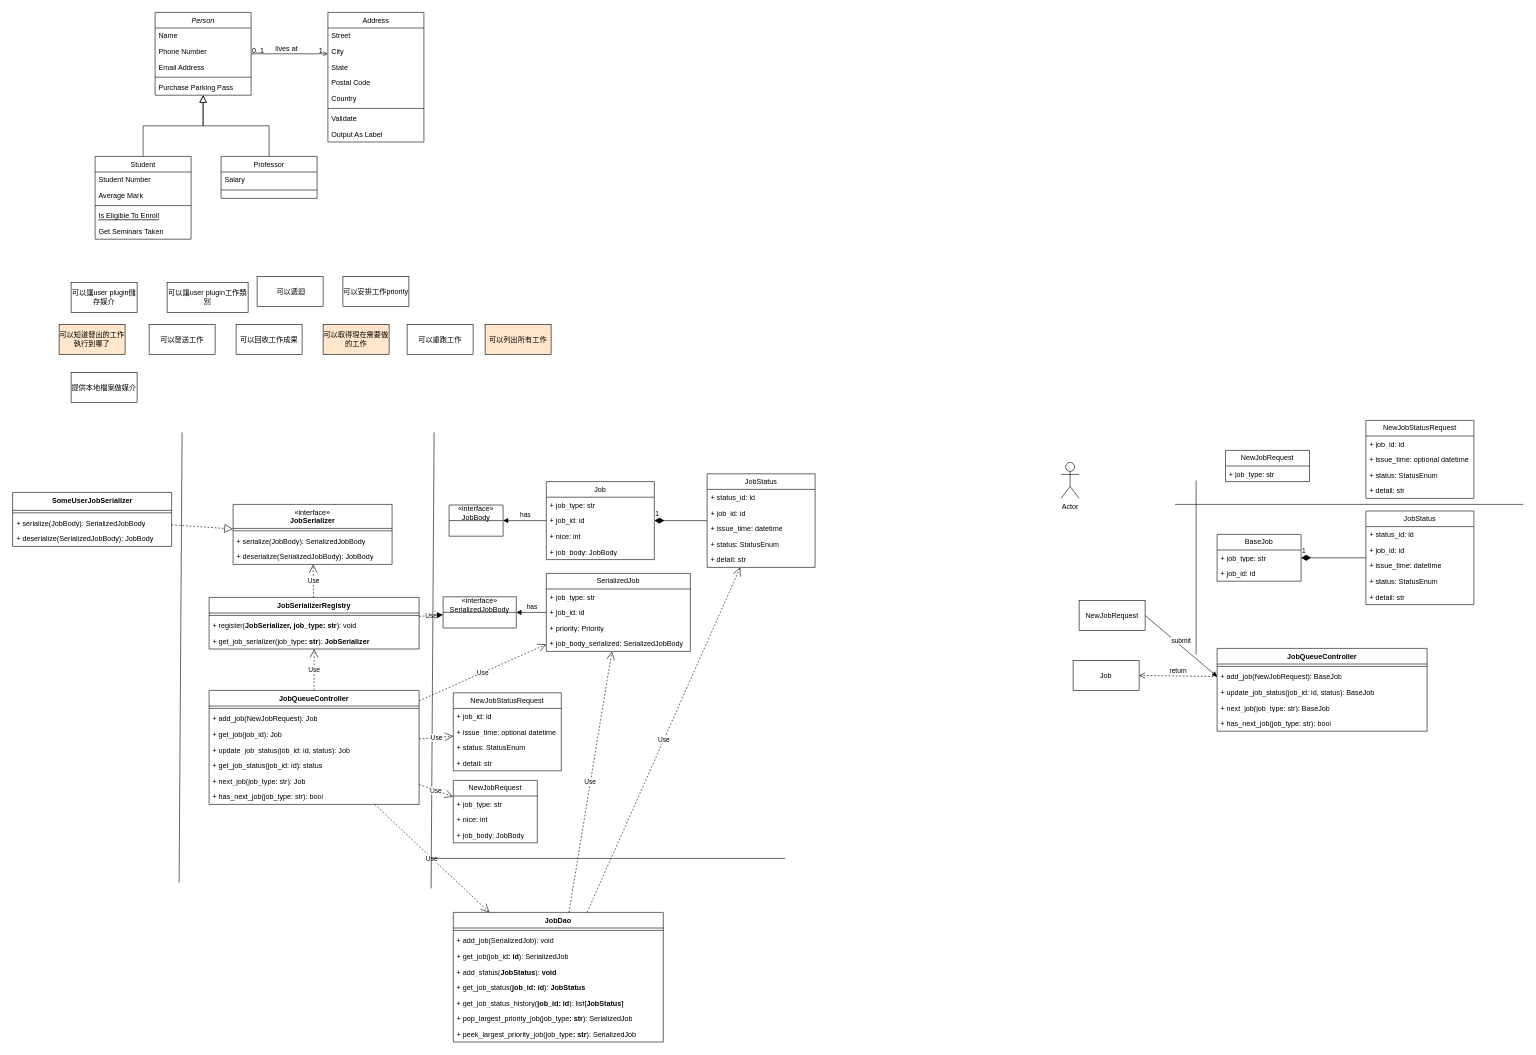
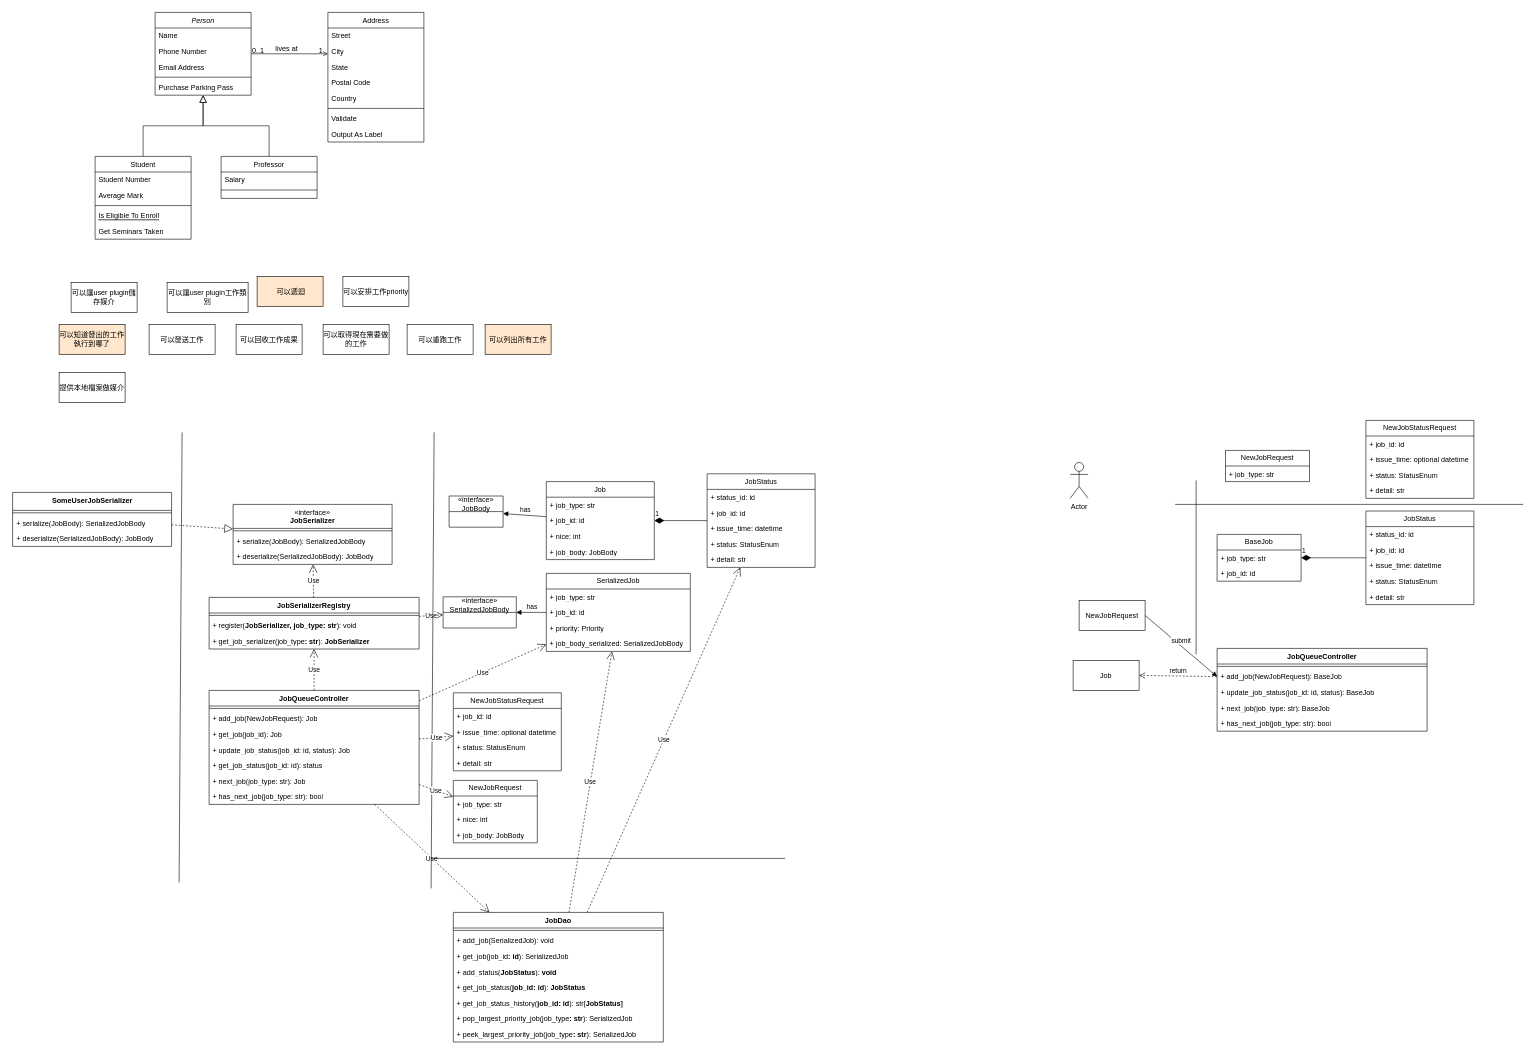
node "可以遞迴": fillcolor #ffffff -> #ffe6cc
node "可以取得現在需要做的工作": fillcolor #ffe6cc -> #ffffff
node "提供本地檔案做媒介": moved (104, 387) -> (92, 387)
node "Actor": moved (1070, 480) -> (1079, 480)
node "«interface» JobBody": moved (476, 521) -> (476, 512)
edge "JobSerializerRegistry" -> "«interface» SerializedJobBody": arrowhead classic -> open
node "+ get_job_status_history(job_id: id): list[JobStatus]": label "+ get_job_status_history(job_id: id): list[JobStatus]" -> "+ get_job_status_history(job_id: id): str[JobStatus]"
